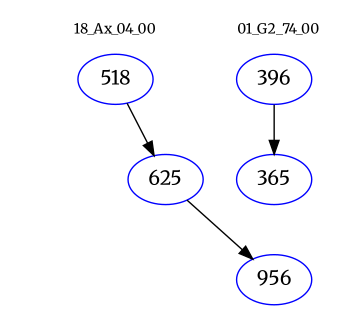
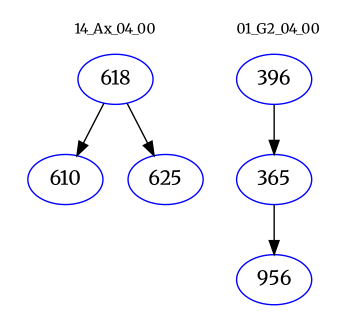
cluster "18_Ax_04_00": label "18_Ax_04_00" -> "14_Ax_04_00"
cluster "01_G2_74_00": label "01_G2_74_00" -> "01_G2_04_00"
node "518": label "518" -> "618"
node "610": added
edge "625" -> "956": now "365" -> "956"
